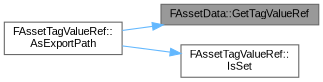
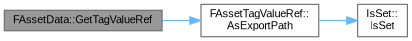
edge "FAssetTagValueRef:: AsExportPath" -> "FAssetData::GetTagValueRef": reversed
node "FAssetTagValueRef:: IsSet": label "FAssetTagValueRef:: IsSet" -> "IsSet:: IsSet"
